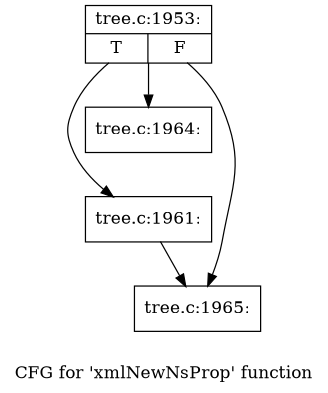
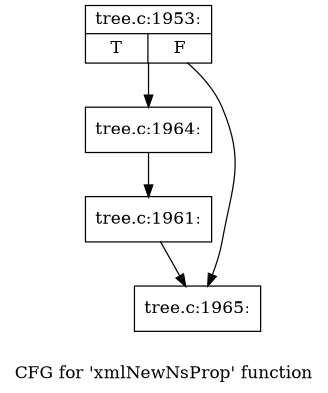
edge "tree.c:1953:" -> "tree.c:1961:": now "tree.c:1964:" -> "tree.c:1961:"
